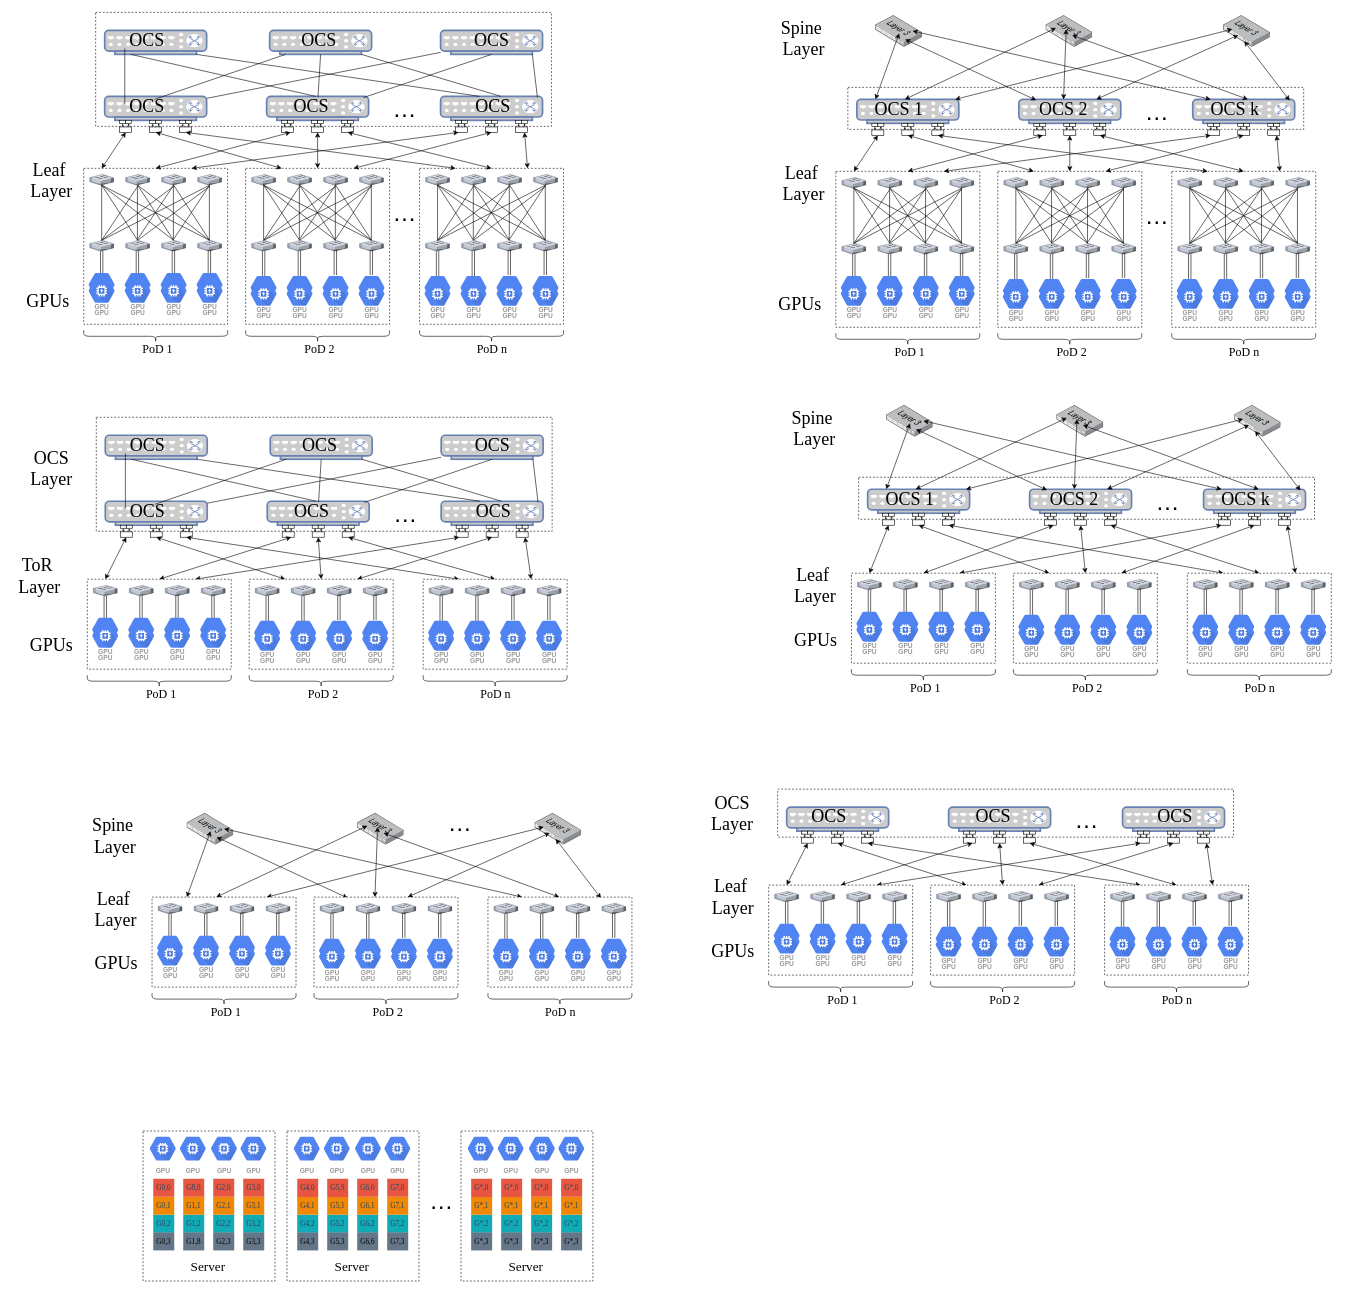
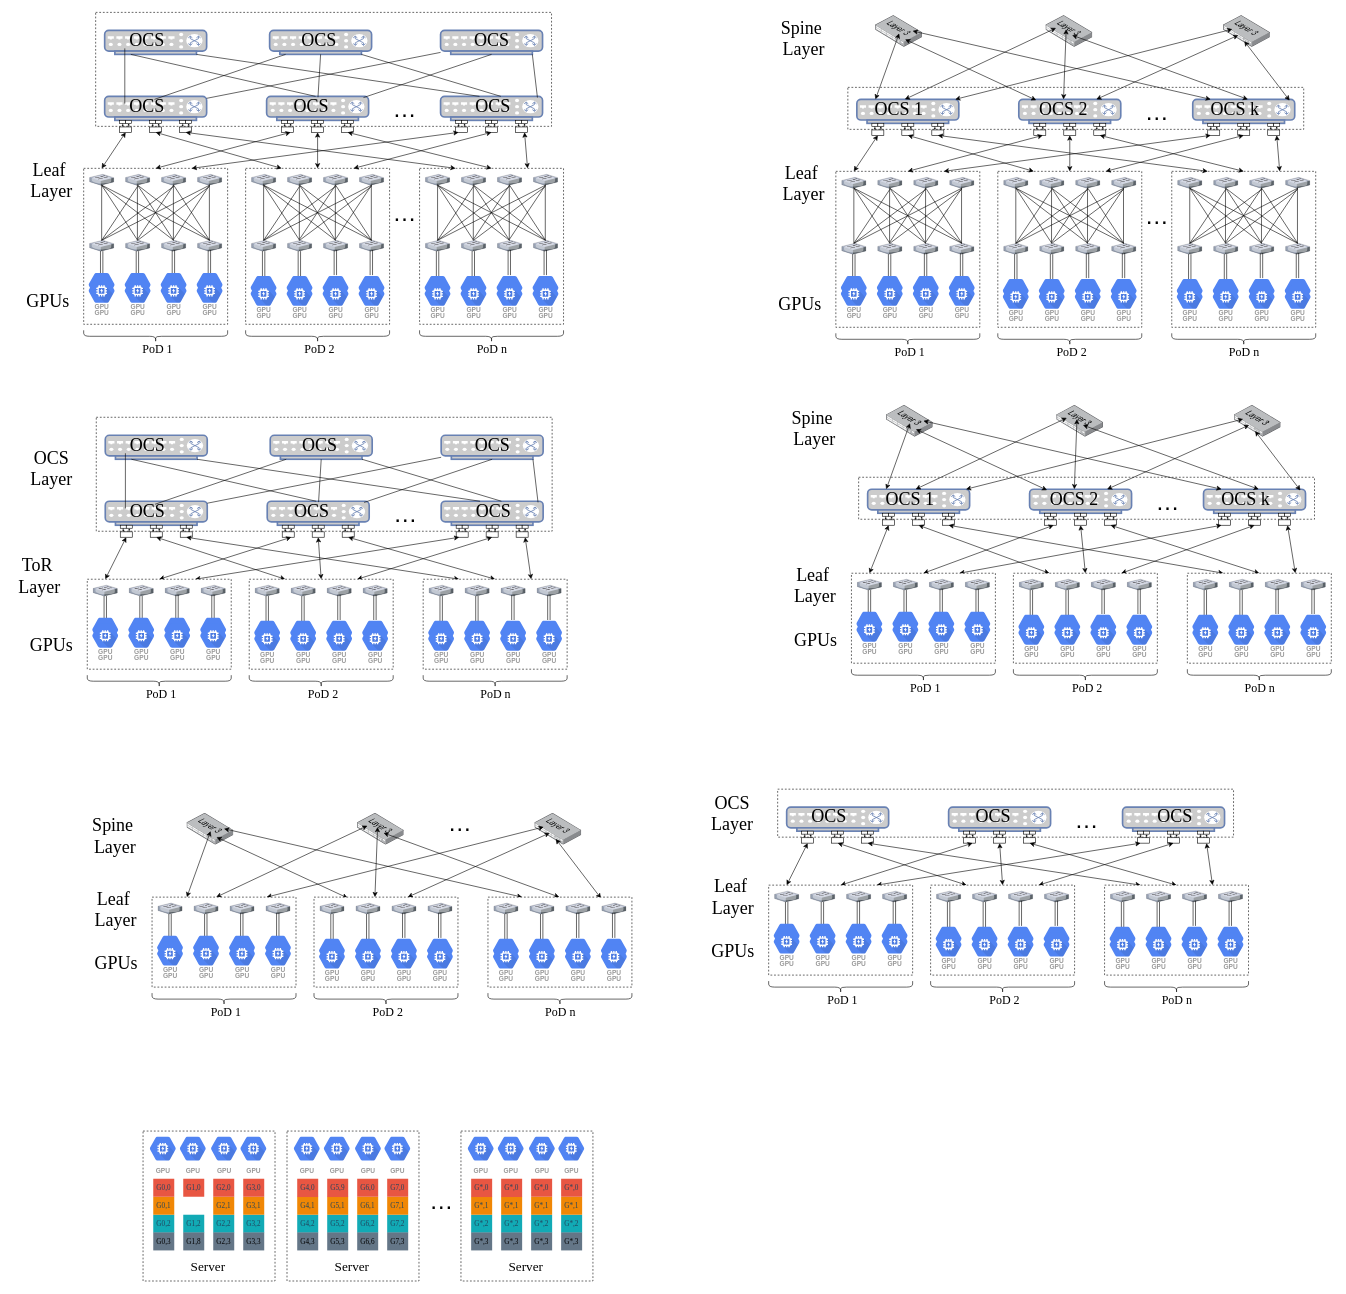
node "G8,0": label "G8,0" -> "G1,0"
node "G1,1": removed
